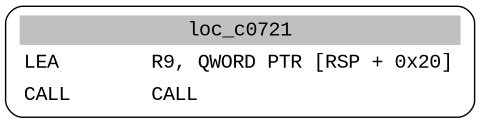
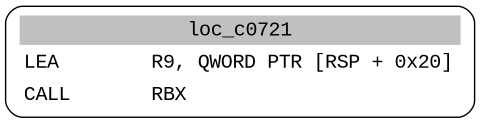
node "loc_c0721": text "CALL       CALL" -> "CALL       RBX"
